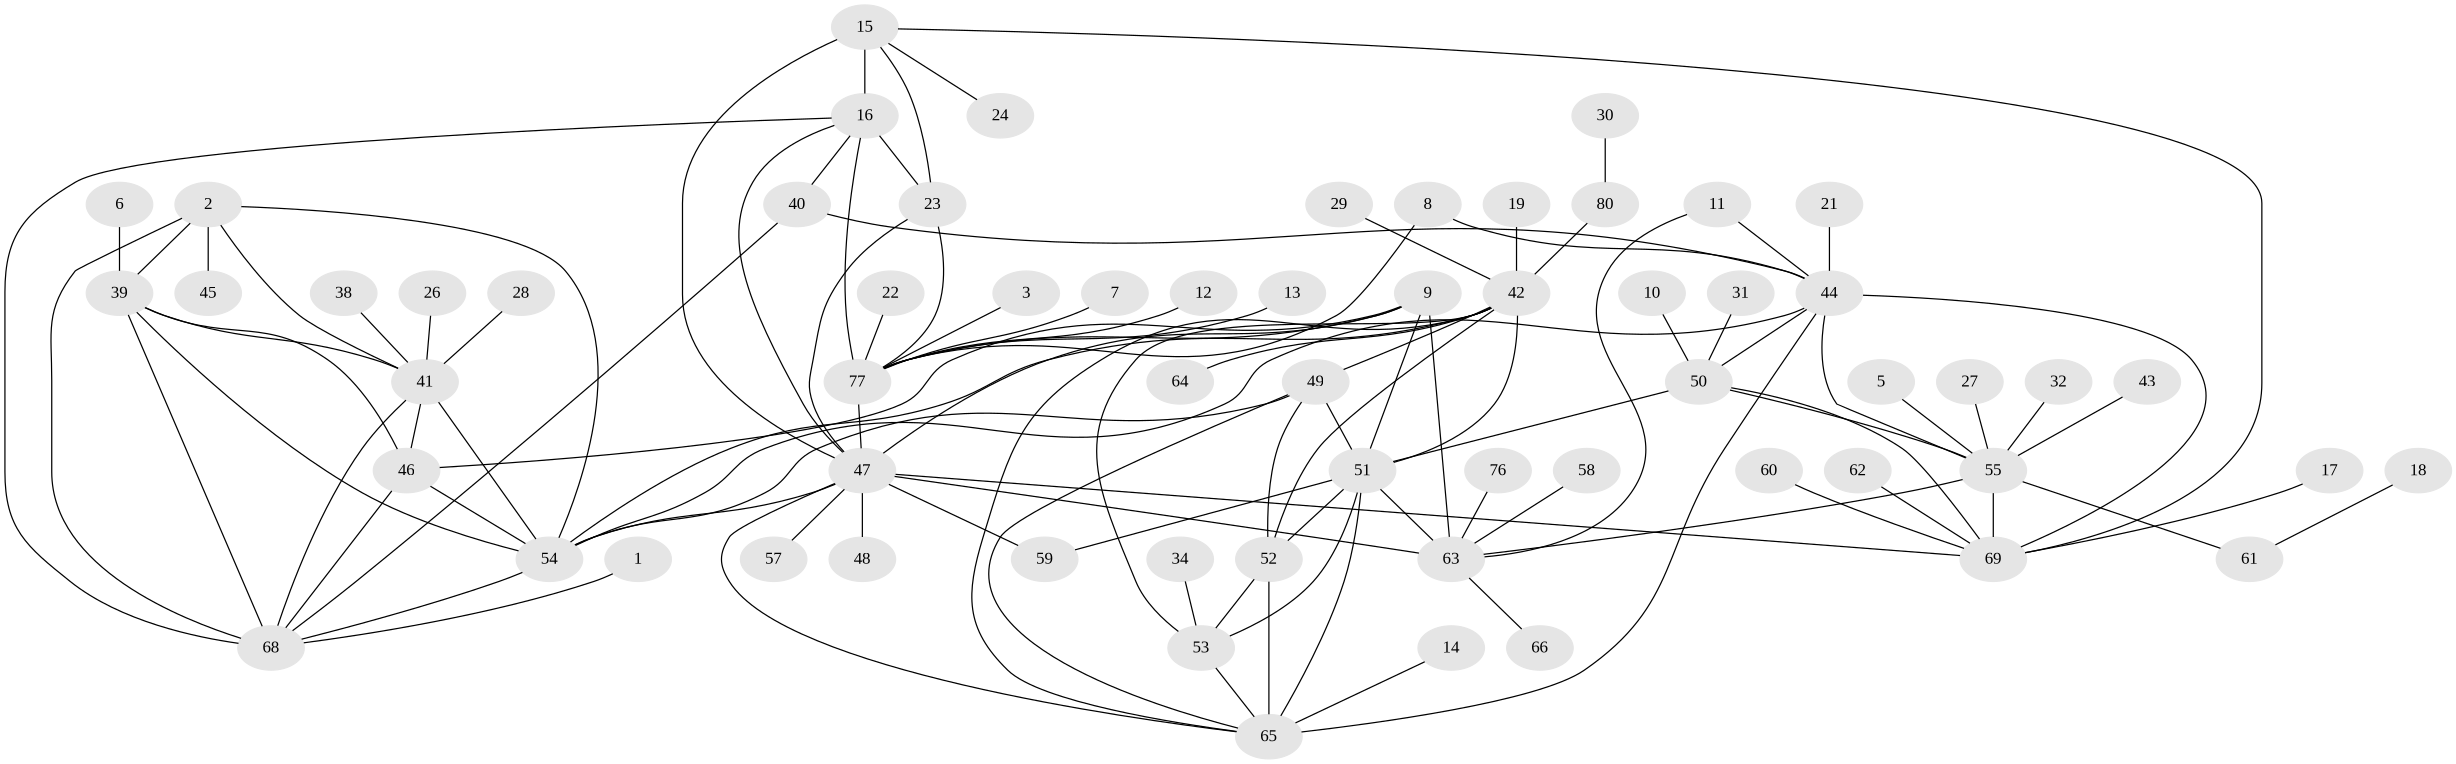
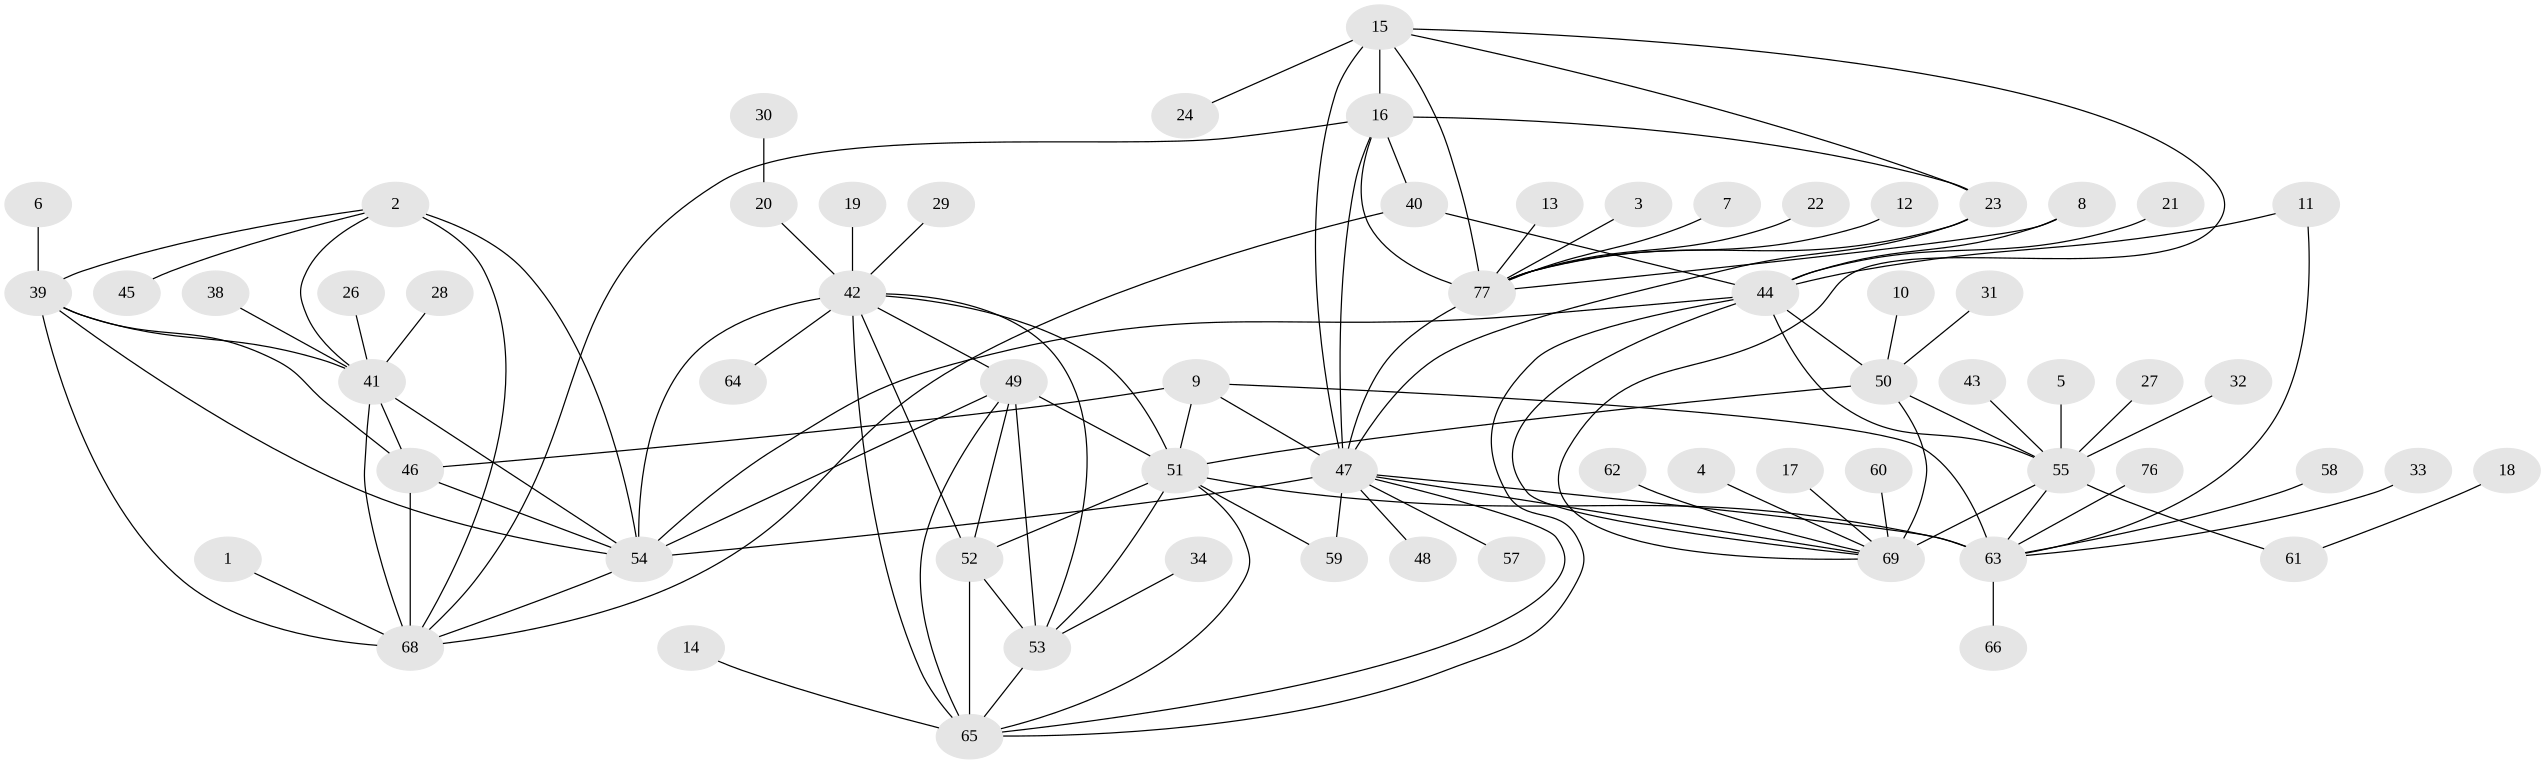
node "80": label "80" -> "20"
edge "9" -- "77": now "15" -- "77"
node "4": added
node "33": added
edge "49" -- "53": added
